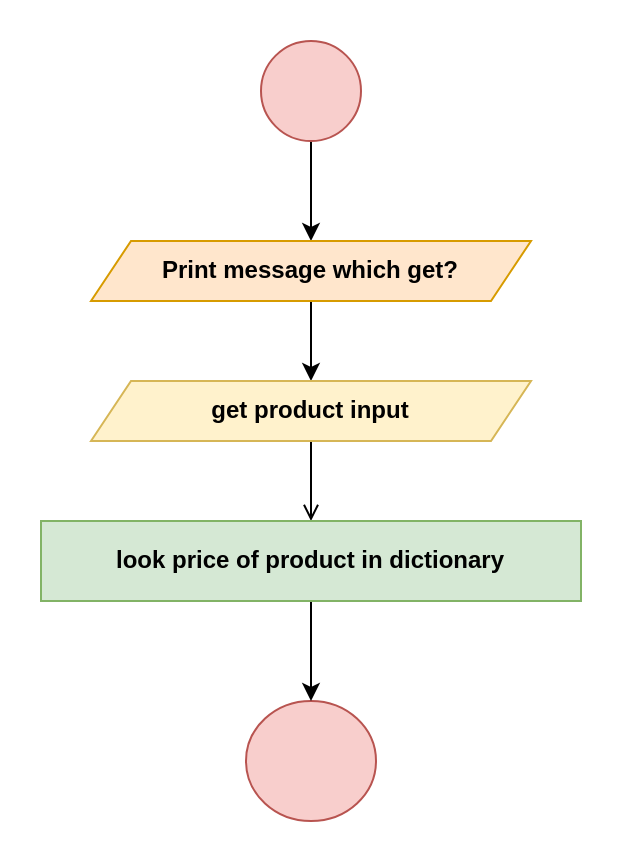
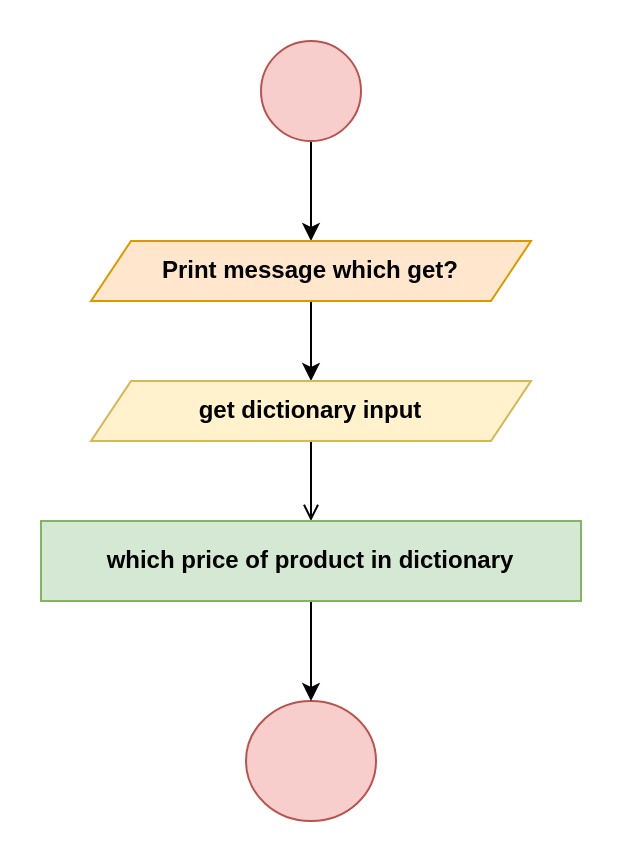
node "get product input": label "get product input" -> "get dictionary input"
node "look price of product in dictionary": label "look price of product in dictionary" -> "which price of product in dictionary"
